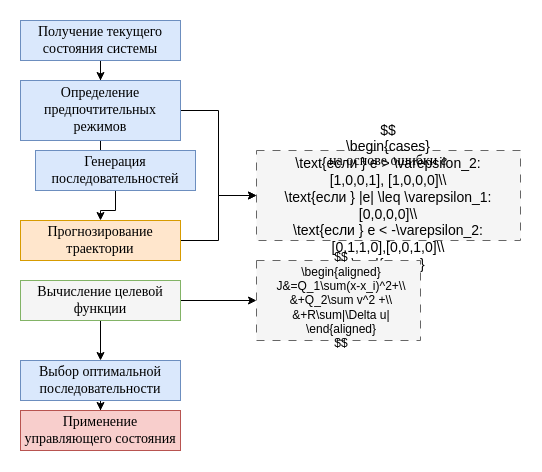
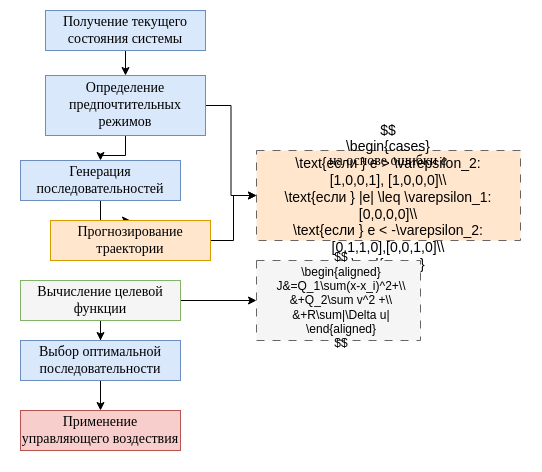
node "Получение текущего состояния системы": moved (101, 41) -> (126, 31)
node "Определение предпочтительных режимов": moved (101, 111) -> (126, 106)
node "Генерация последовательностей": moved (116, 171) -> (101, 181)
node "на основе ошибки e": fillcolor #f5f5f5 -> #ffe6cc
node "Прогнозирование траектории": moved (101, 241) -> (131, 241)
node "Выбор оптимальной последовательности": moved (101, 381) -> (101, 361)
node "Применение управляющего состояния": label "Применение управляющего состояния" -> "Применение управляющего воздествия"
